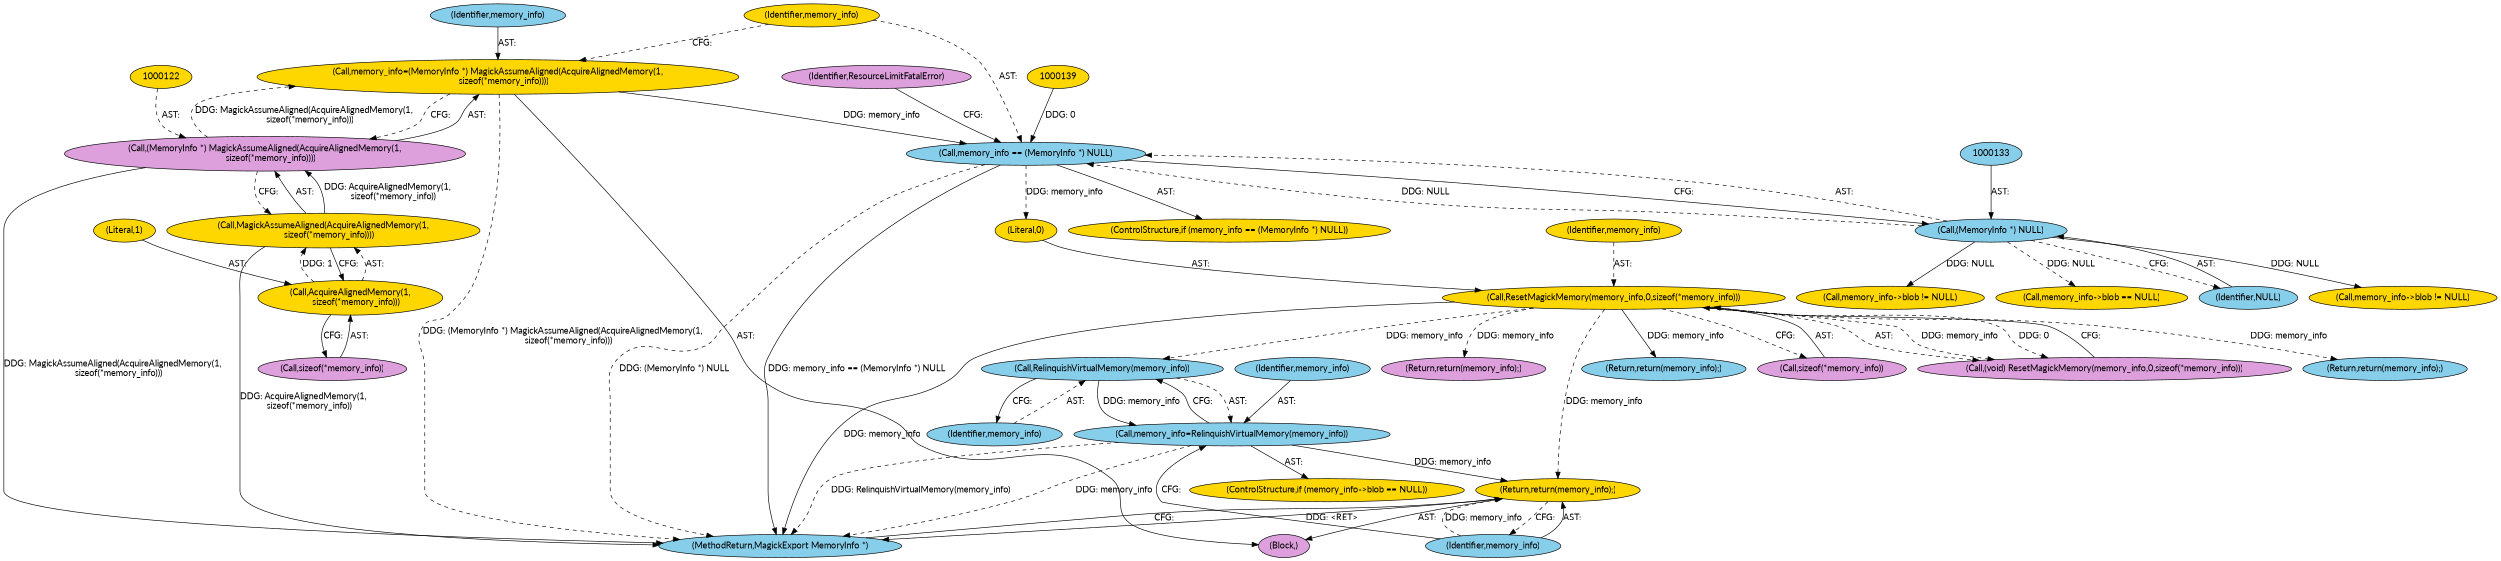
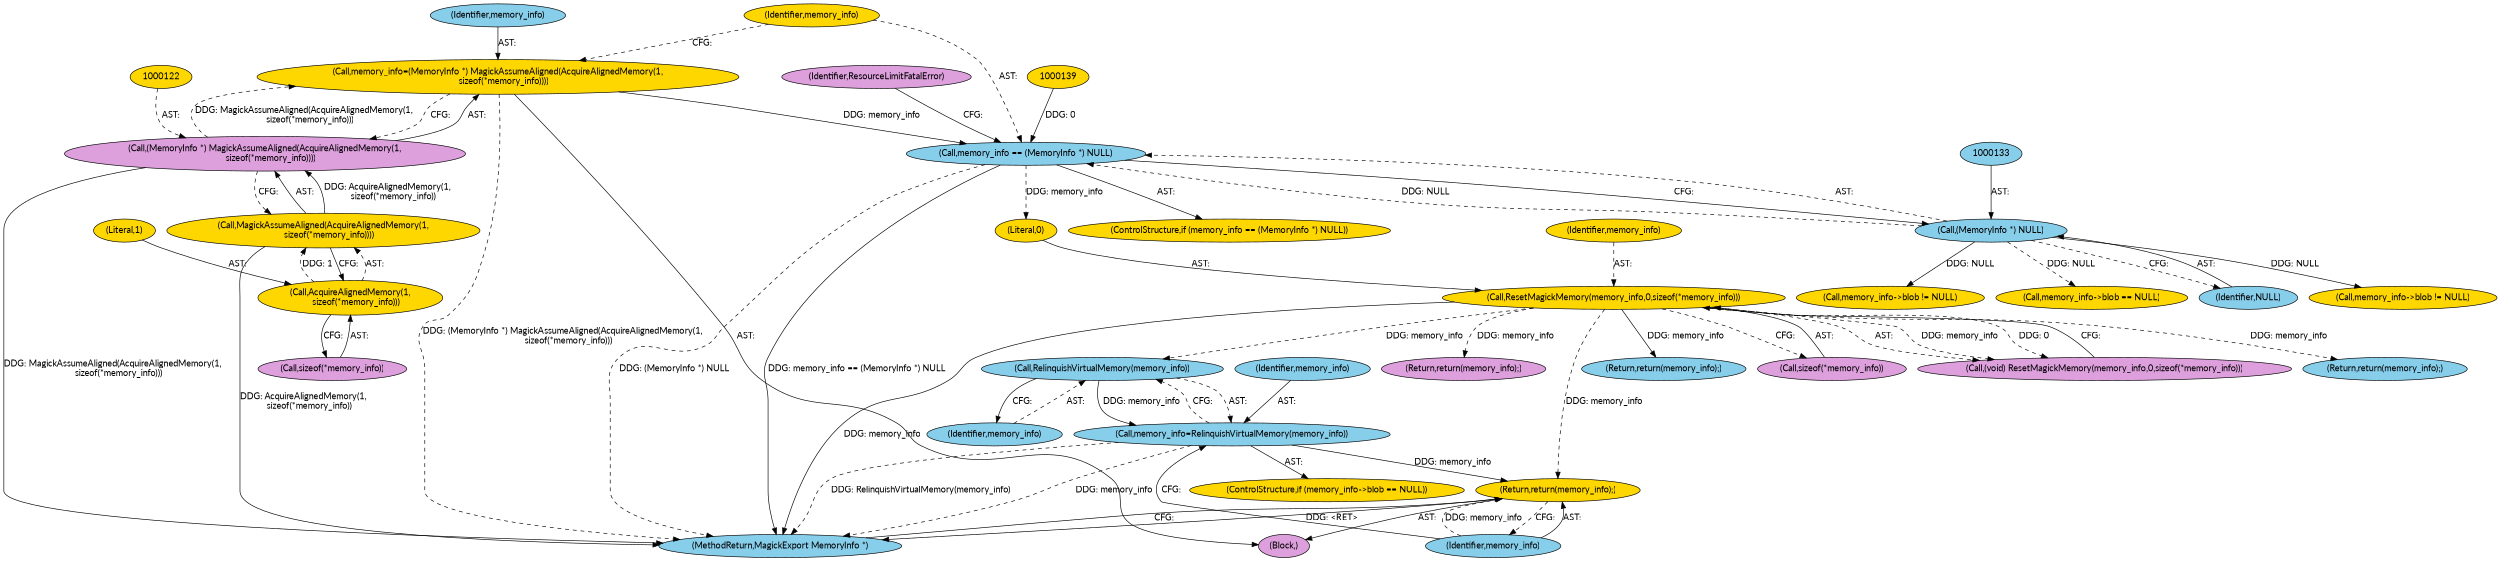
edge "(Call,memory_info=RelinquishVirtualMemory(memory_info))" -> "(Call,RelinquishVirtualMemory(memory_info))": style solid -> dashed
